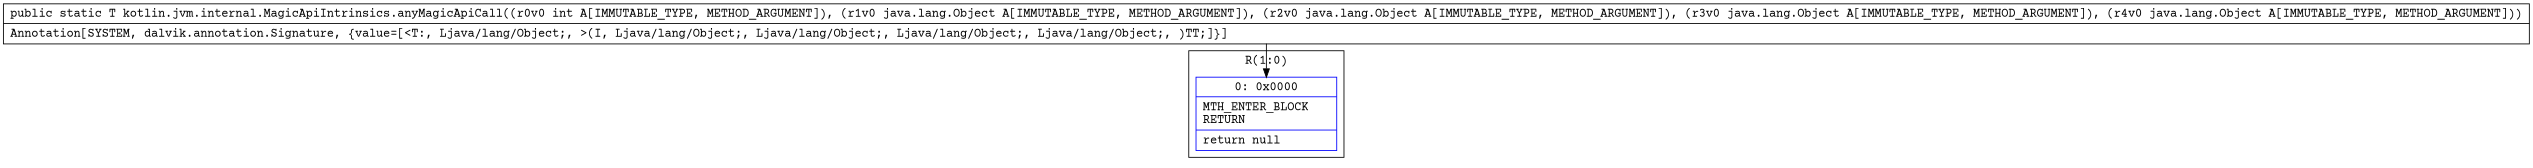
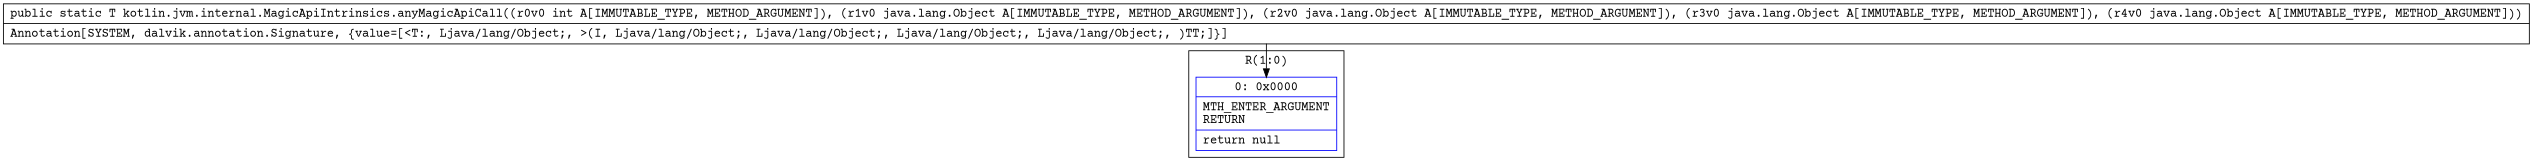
node "0: 0x0000": text "MTH_ENTER_BLOCK" -> "MTH_ENTER_ARGUMENT"
